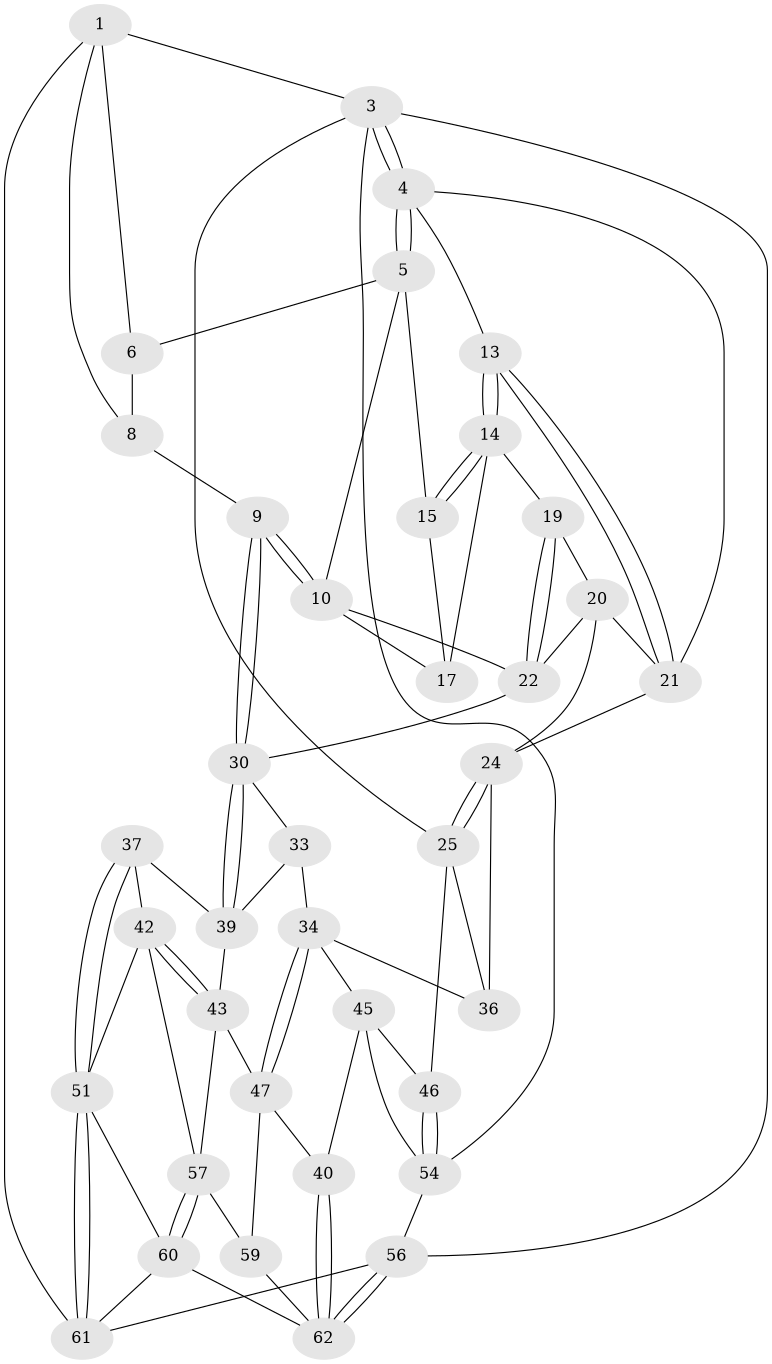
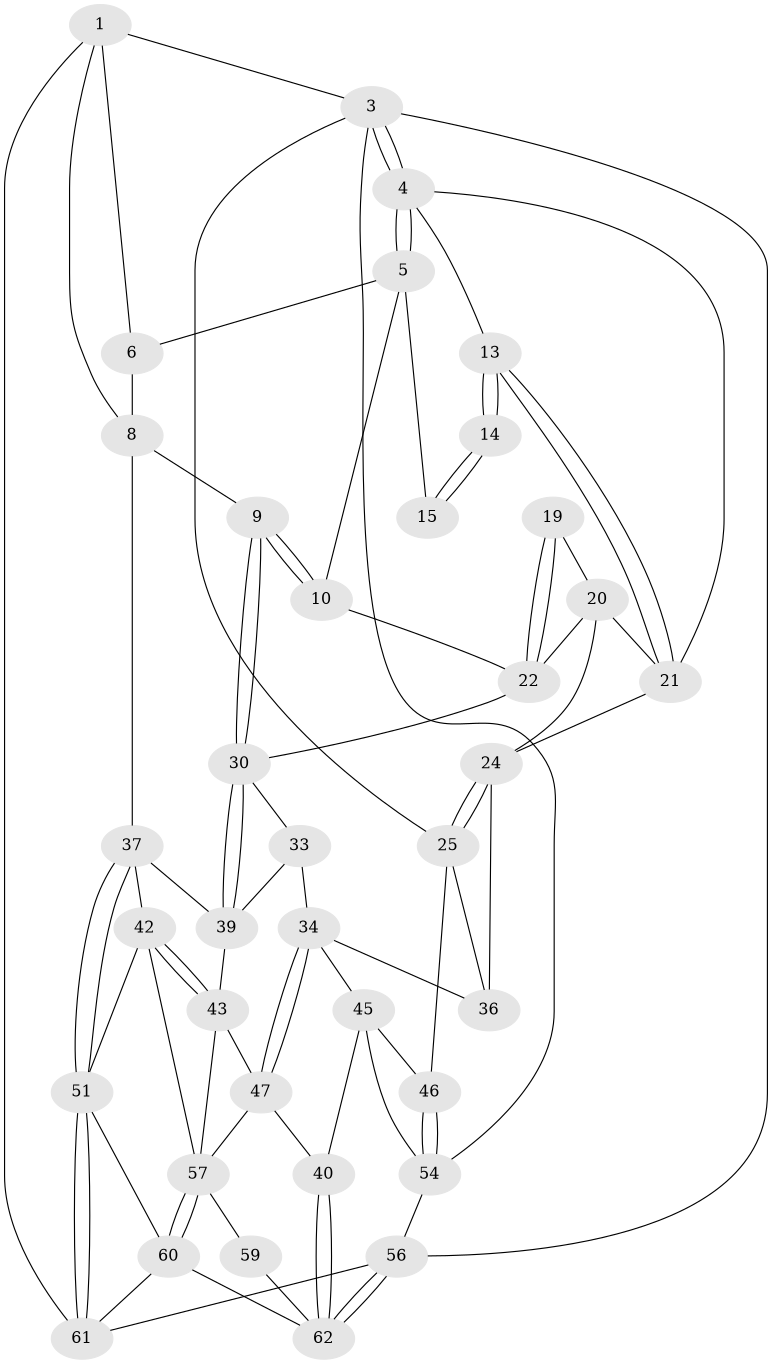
edge "14" -- "19": removed
edge "8" -- "37": added
node "17": removed
edge "47" -- "59": now "47" -- "57"
